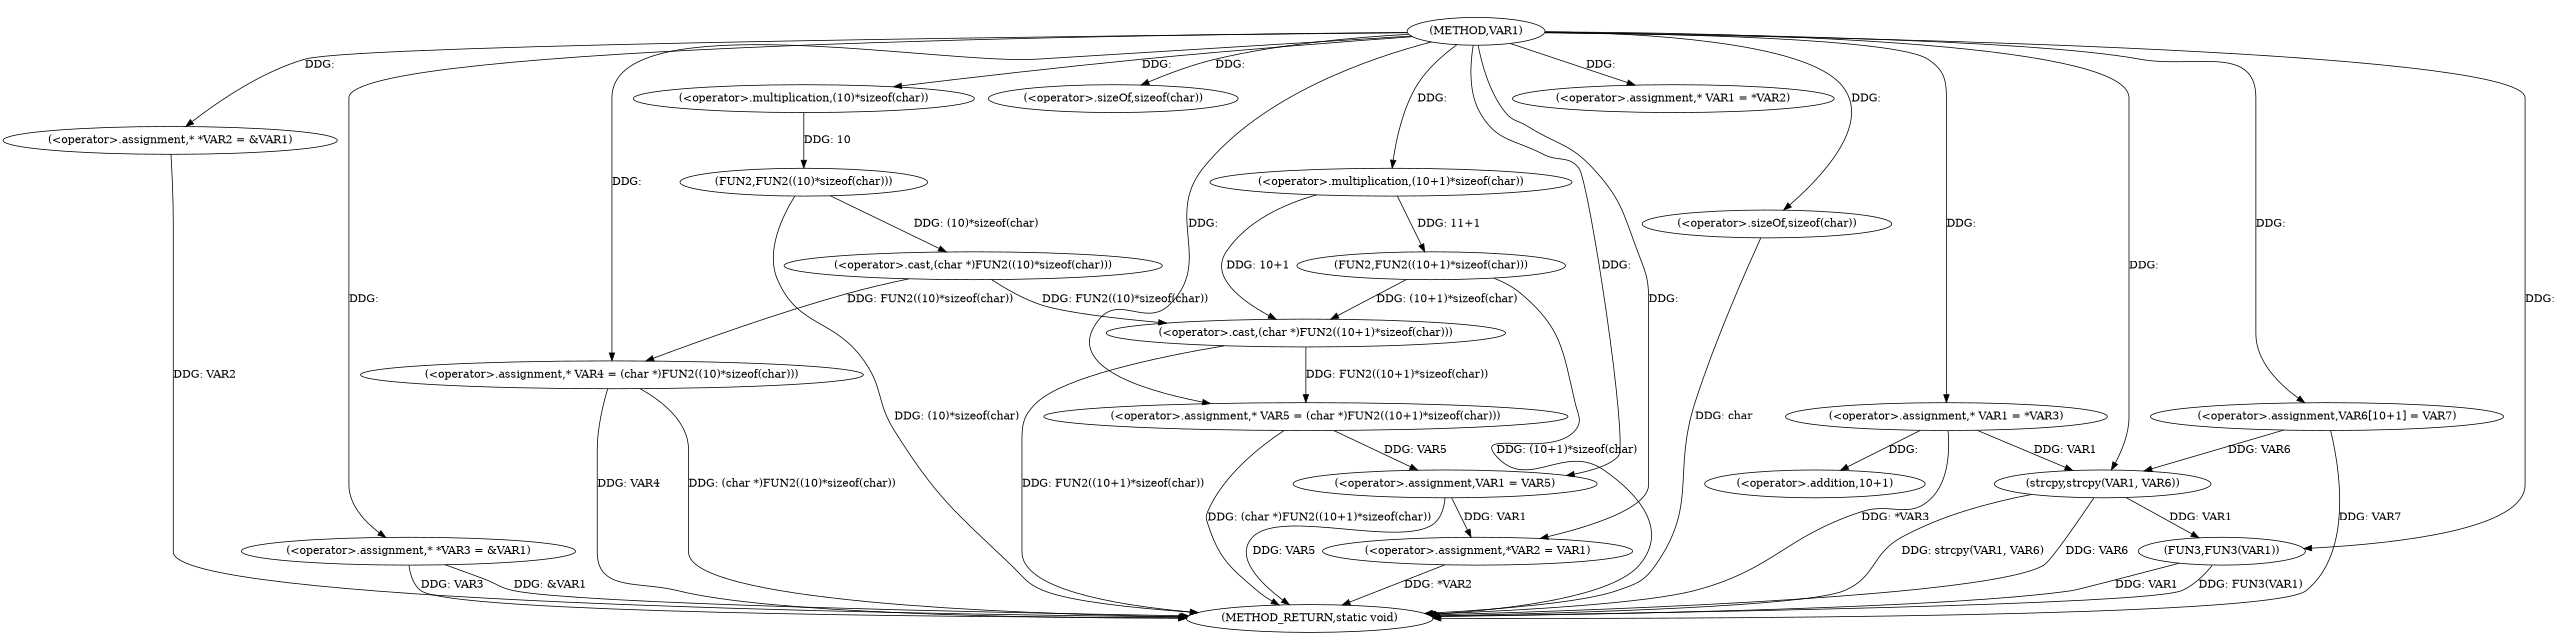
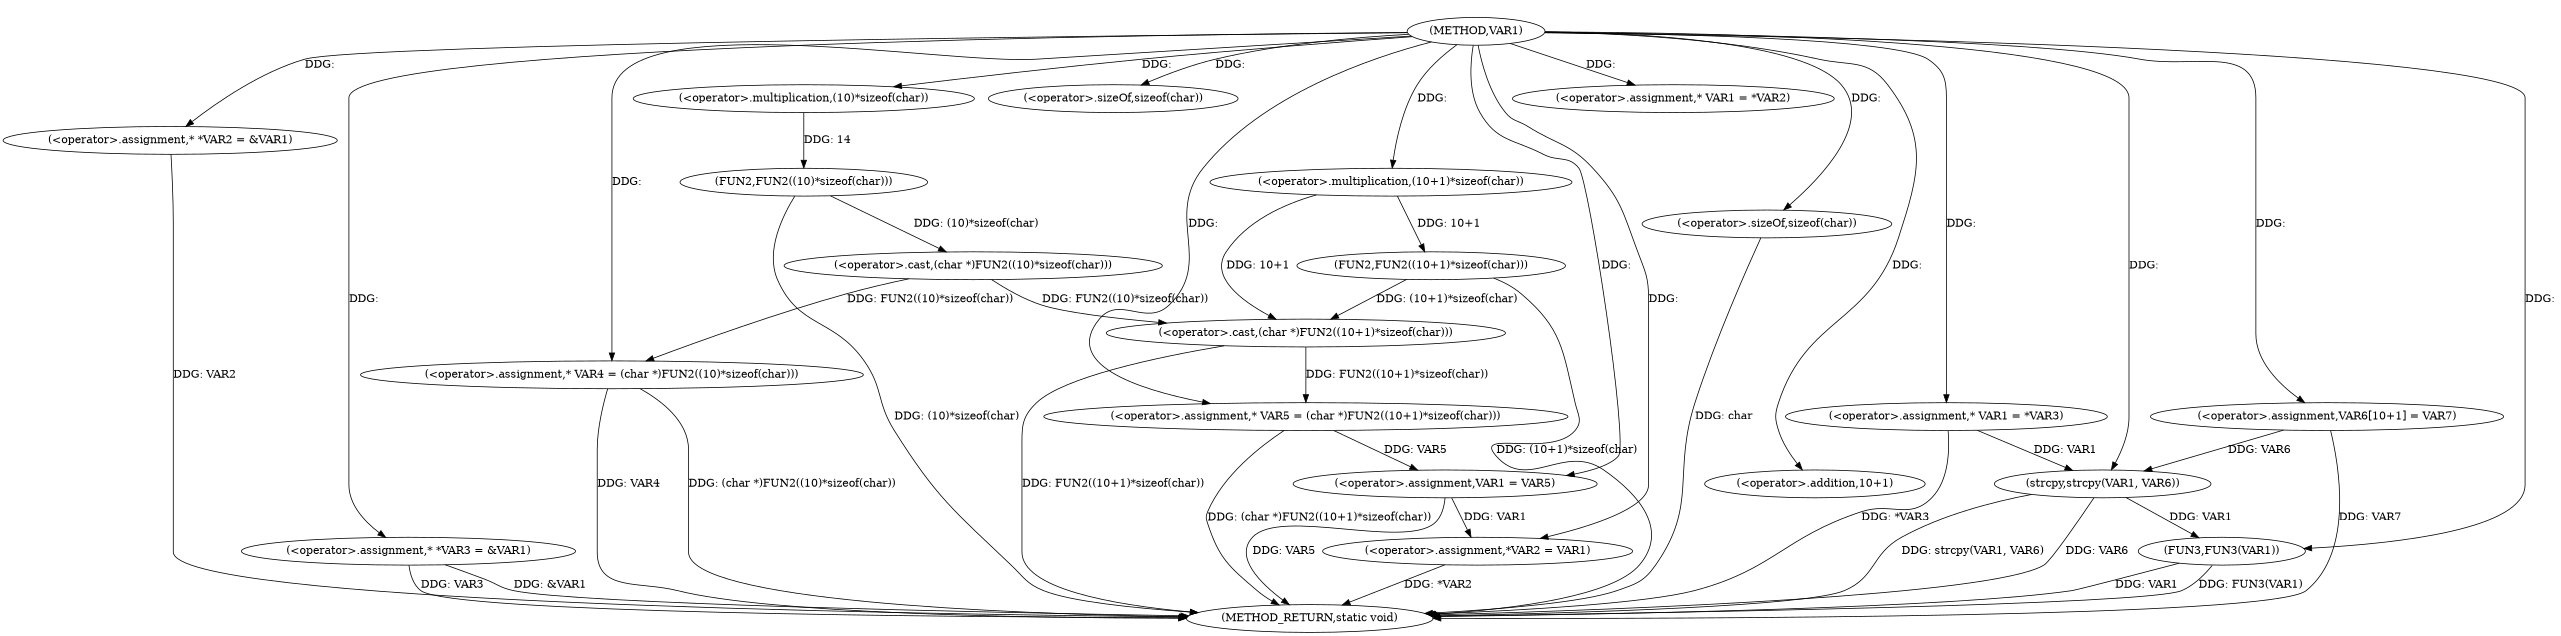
edge "(<operator>.multiplication,(10)*sizeof(char))" -> "(FUN2,FUN2((10)*sizeof(char)))": label "DDG: 10" -> "DDG: 14"
edge "(<operator>.multiplication,(10+1)*sizeof(char))" -> "(FUN2,FUN2((10+1)*sizeof(char)))": label "DDG: 11+1" -> "DDG: 10+1"
edge "(<operator>.assignment,* VAR1 = *VAR3)" -> "(<operator>.addition,10+1)": now "(METHOD,VAR1)" -> "(<operator>.addition,10+1)"
